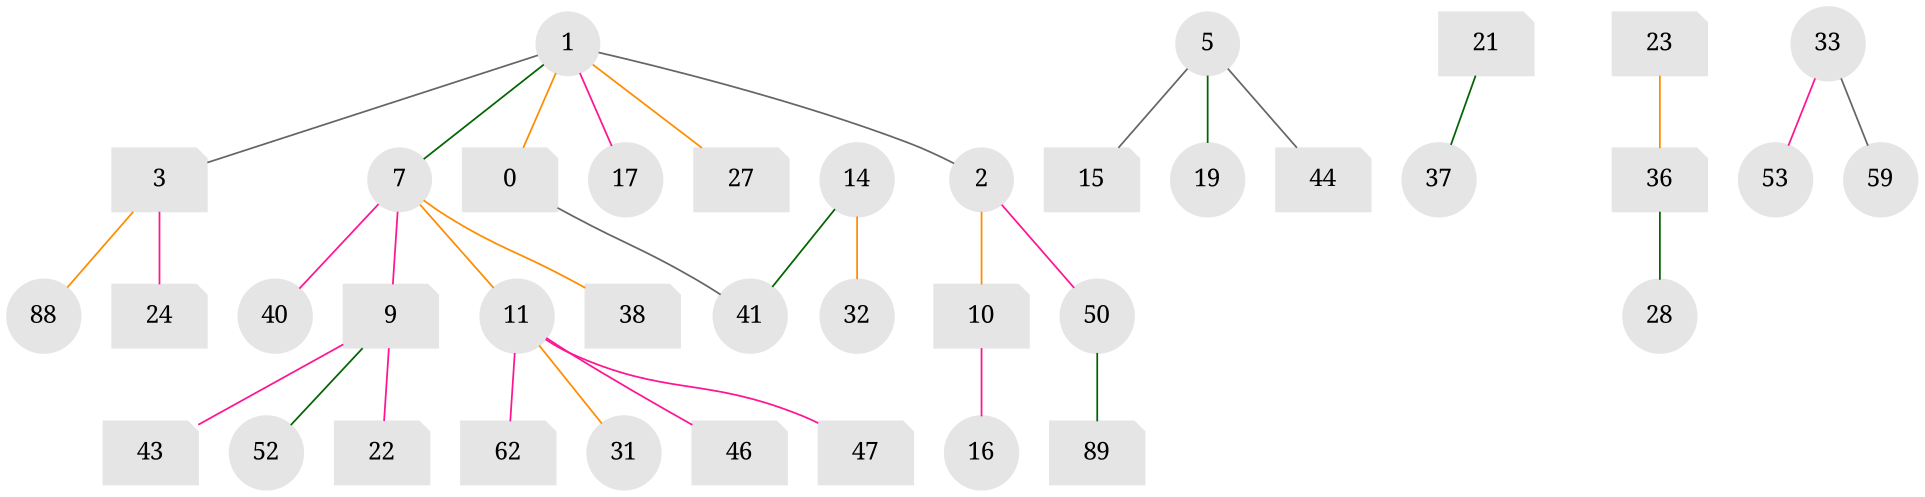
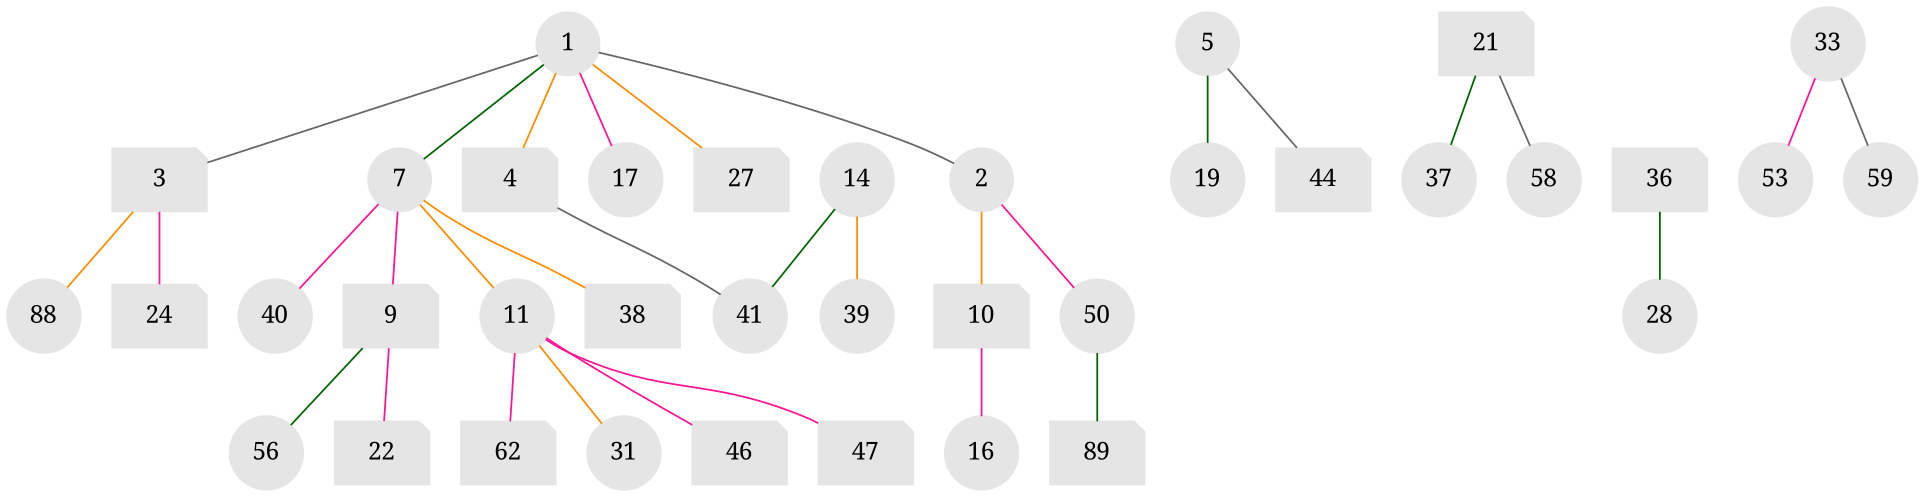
node "23": removed
node "0": label "0" -> "4"
node "15": removed
node "58": added
node "32": label "32" -> "39"
node "43": removed
node "52": label "52" -> "56"
